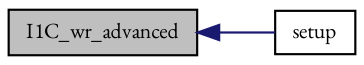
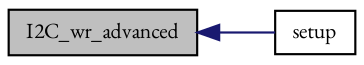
node "I1C_wr_advanced": label "I1C_wr_advanced" -> "I2C_wr_advanced"
